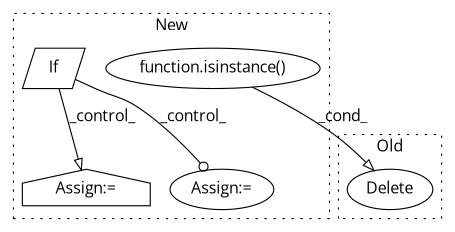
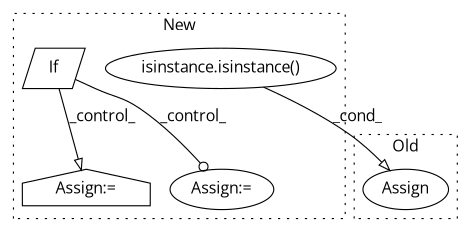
node "function.isinstance()": label "function.isinstance()" -> "isinstance.isinstance()"
node "Delete": label "Delete" -> "Assign"
